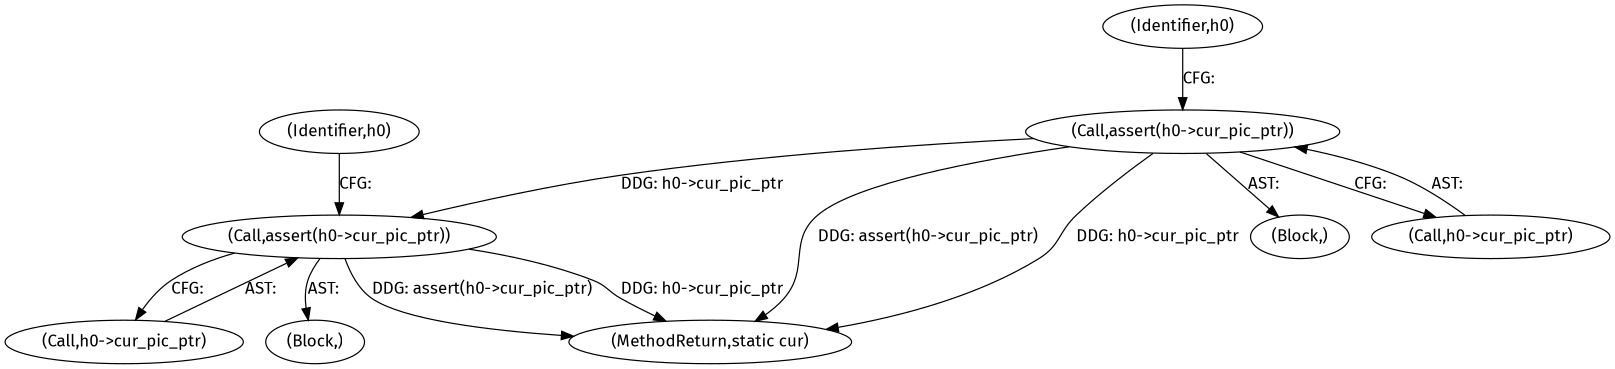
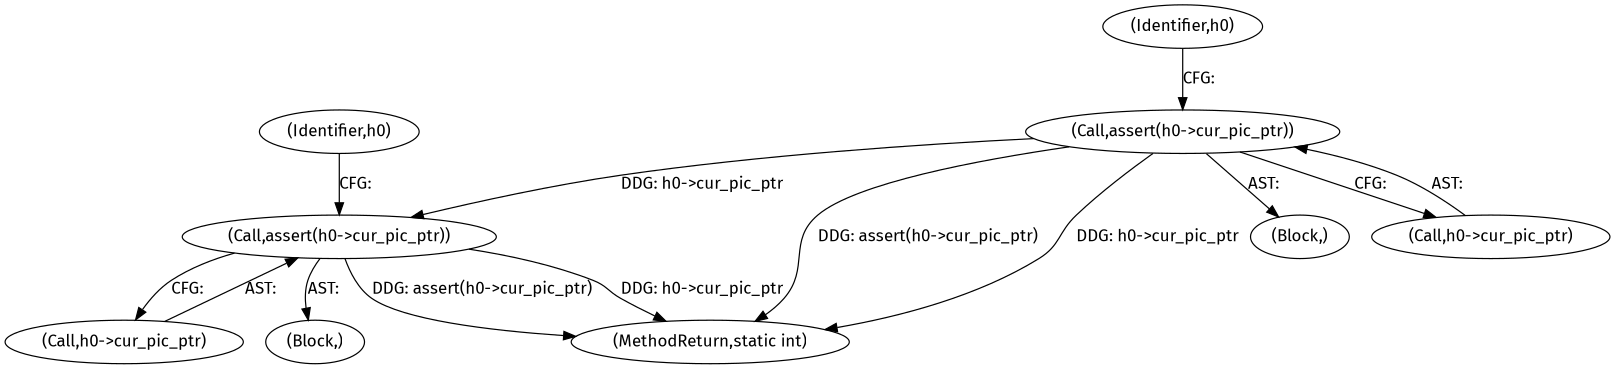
node "(MethodReturn,static cur)": label "(MethodReturn,static cur)" -> "(MethodReturn,static int)"
